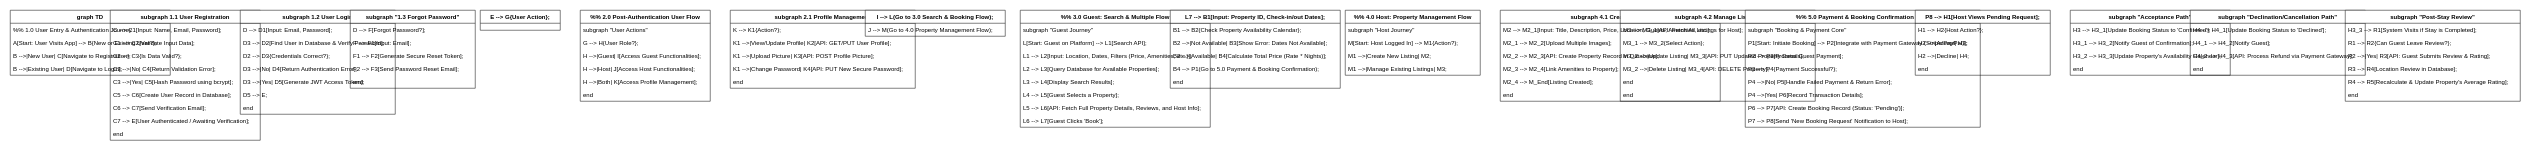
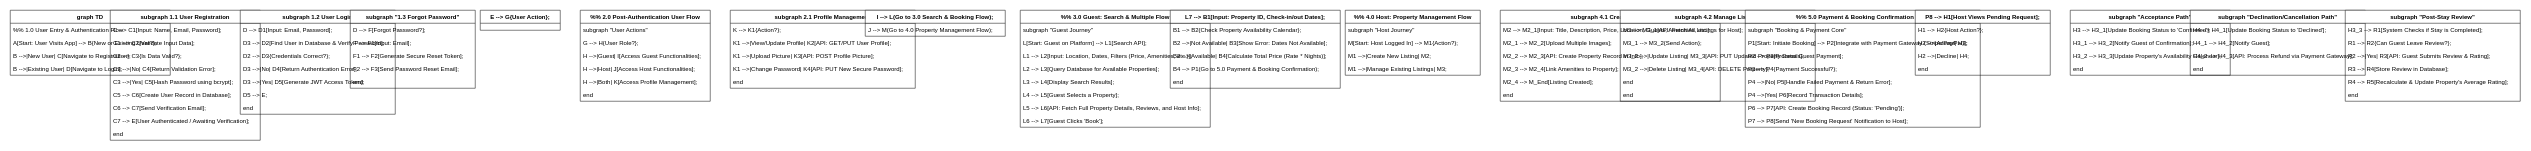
node "%% 1.0 User Entry & Authentication Journey": label "%% 1.0 User Entry & Authentication Journey" -> "%% 1.0 User Entry & Authentication Flow"
node "H3_3 --> R1[System Visits if Stay is Completed];": label "H3_3 --> R1[System Visits if Stay is Completed];" -> "H3_3 --> R1[System Checks if Stay is Completed];"
node "M3_1 --> M3_2{Select Action};": label "M3_1 --> M3_2{Select Action};" -> "M3_1 --> M3_2{Send Action};"
node "M2_2 --> M2_3[API: Create Property Record in Database];": label "M2_2 --> M2_3[API: Create Property Record in Database];" -> "M2_2 --> M2_3[API: Create Property Record in Info];"
node "R3 --> R4[Location Review in Database];": label "R3 --> R4[Location Review in Database];" -> "R3 --> R4[Store Review in Database];"
